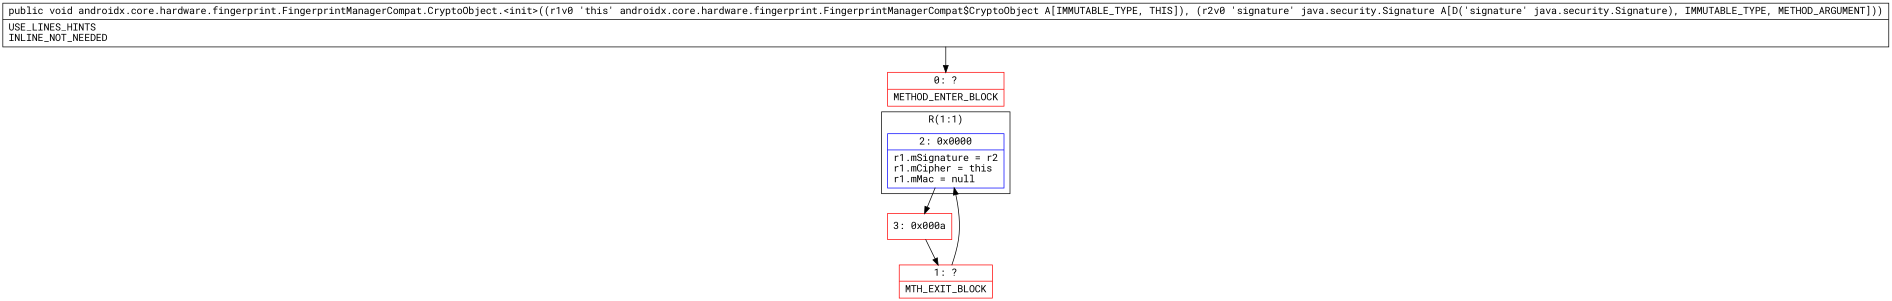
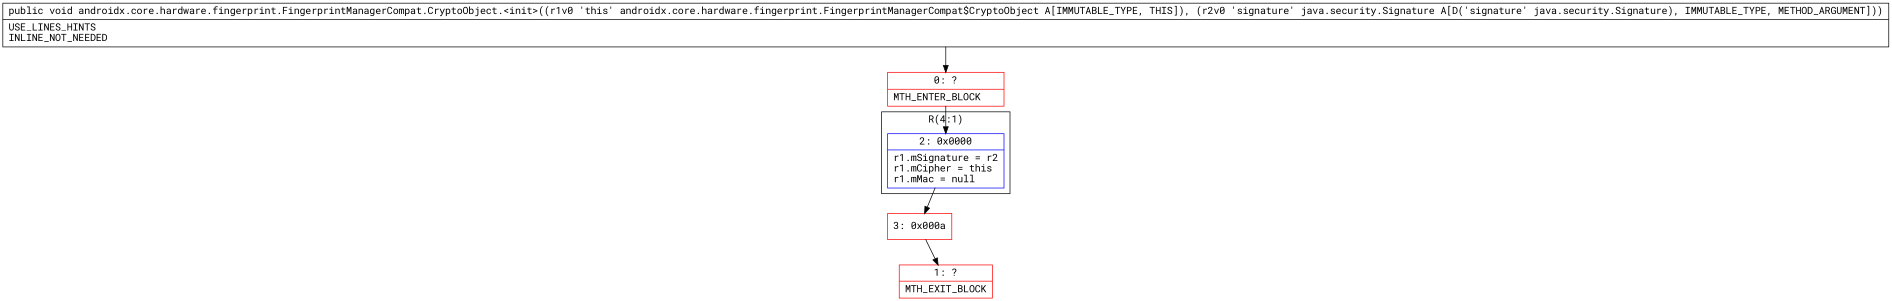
node "0: ?": text "METHOD_ENTER_BLOCK" -> "MTH_ENTER_BLOCK"
cluster "R(1:1)": label "R(1:1)" -> "R(4:1)"
edge "1: ?" -> "2: 0x0000": now "0: ?" -> "2: 0x0000"
